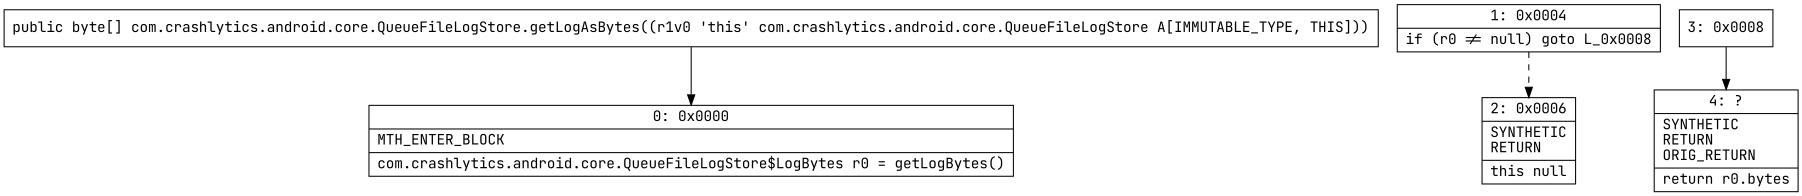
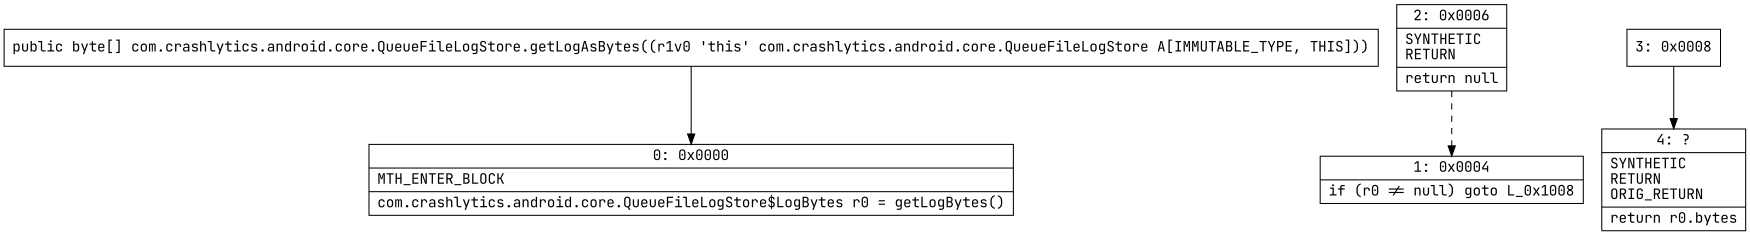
node "1: 0x0004": text "if (r0 != null) goto L_0x0008" -> "if (r0 != null) goto L_0x1008"
edge "1: 0x0004" -> "2: 0x0006": reversed
node "2: 0x0006": text "this null" -> "return null"
